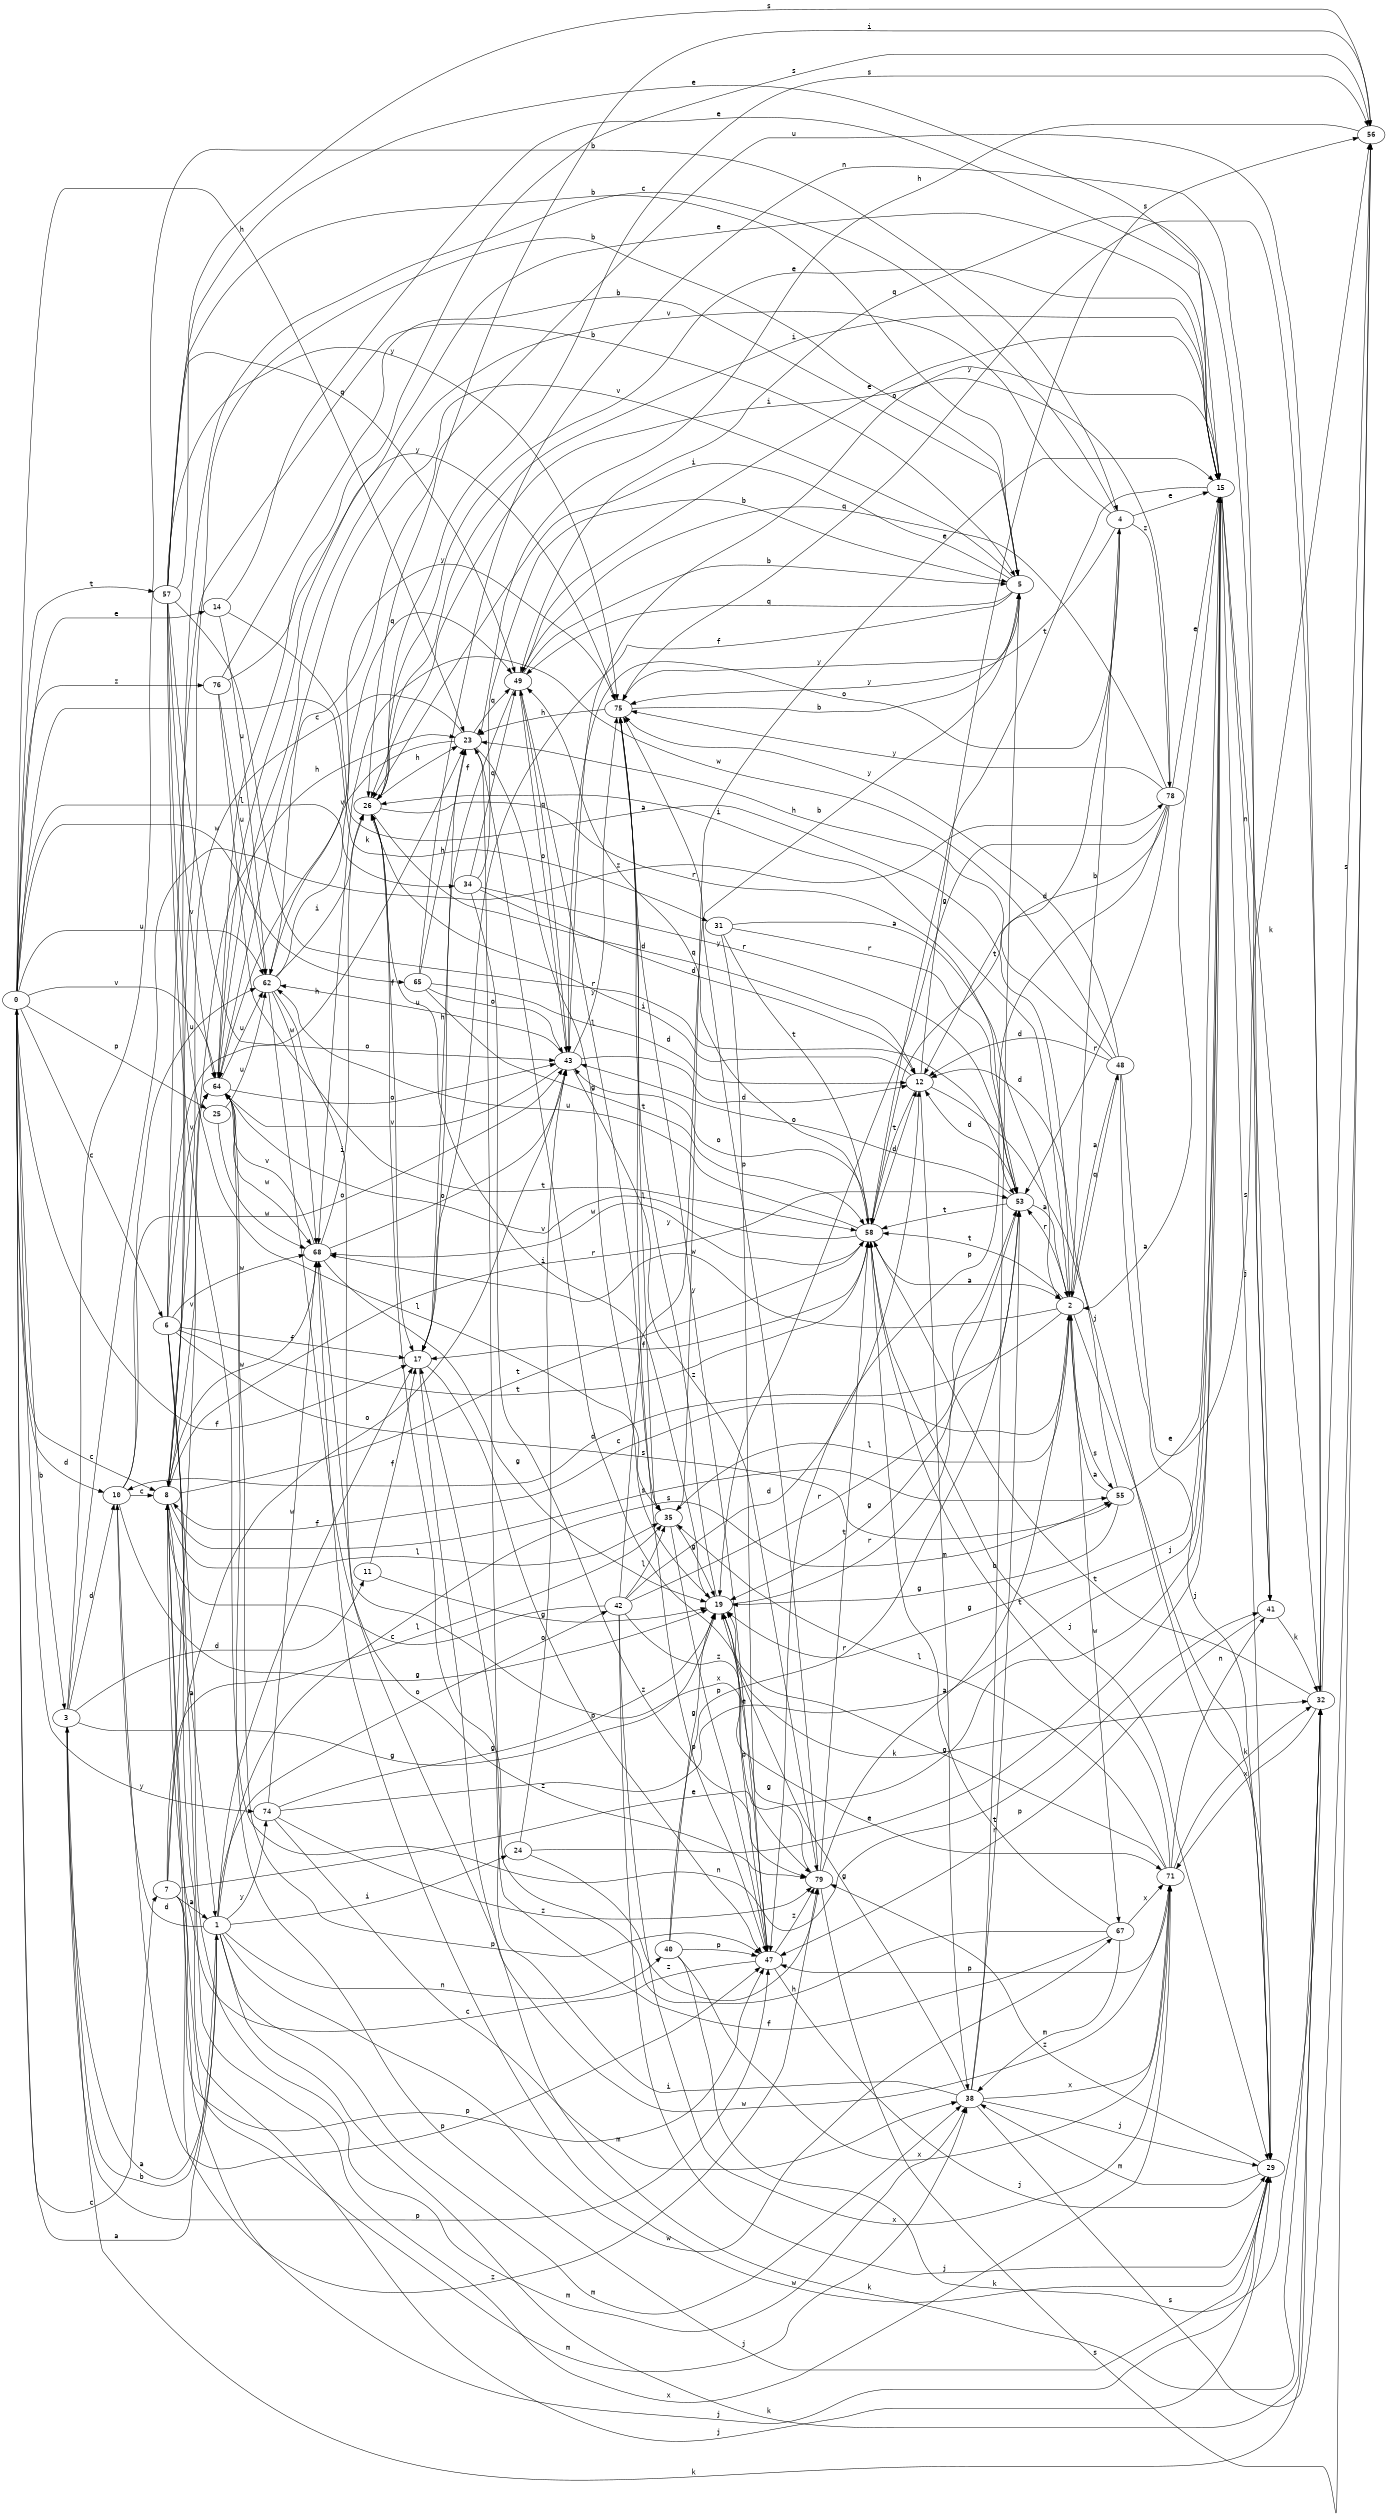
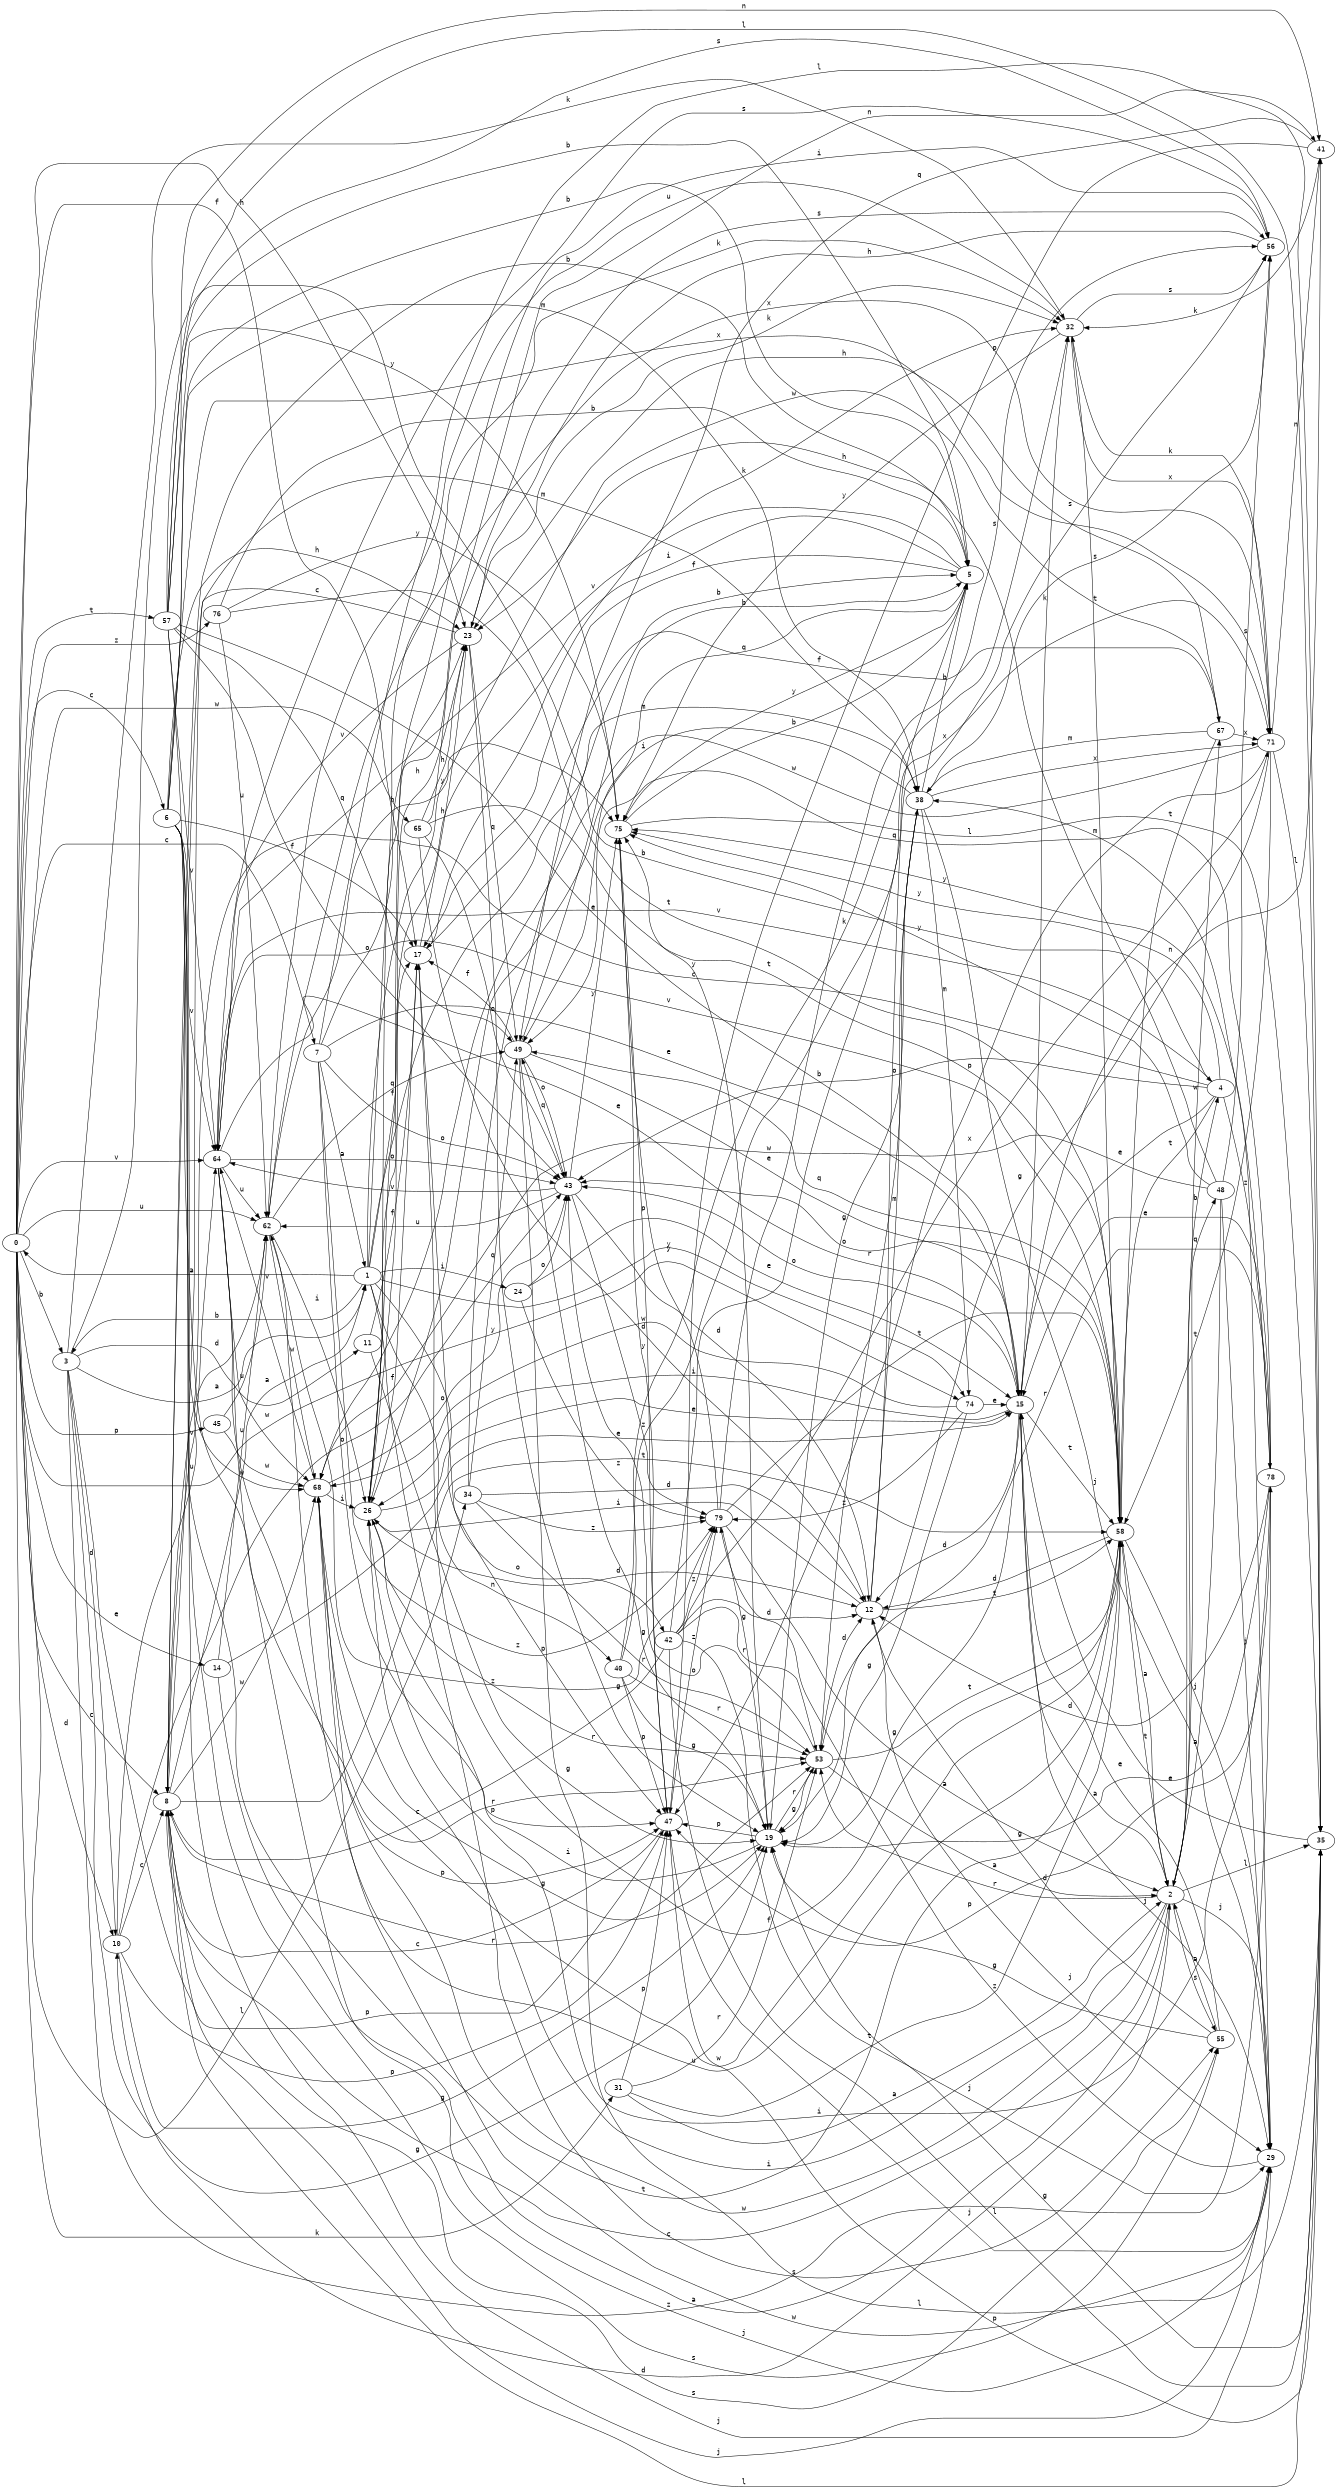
edge "75" -> "23": removed, label "h"
edge "48" -> "12": now "15" -> "12"
node "25": label "25" -> "45"
edge "49" -> "19": added, label "g"
edge "1" -> "10": removed, label "d"
edge "74" -> "38": reversed
